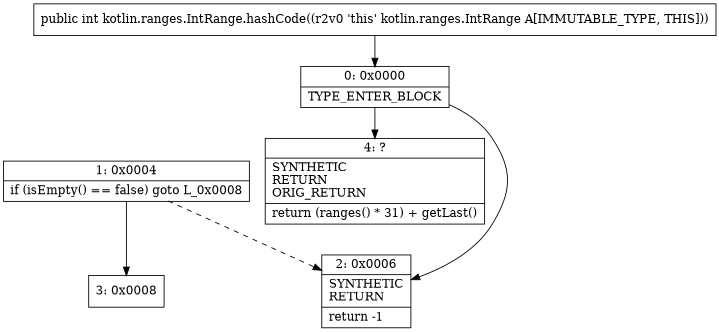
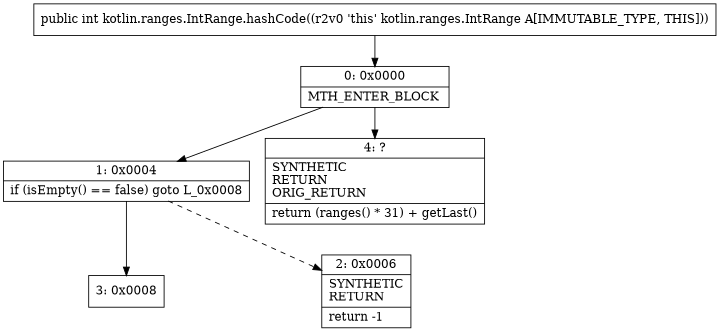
node "0: 0x0000": text "TYPE_ENTER_BLOCK" -> "MTH_ENTER_BLOCK"
edge "0: 0x0000" -> "2: 0x0006": now "0: 0x0000" -> "1: 0x0004"
